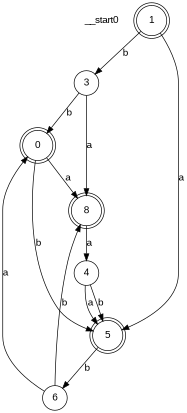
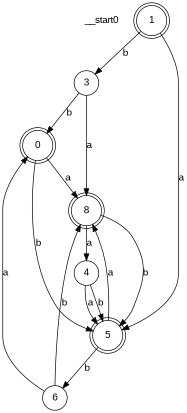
edge "8" -> "5": added, label "b"
edge "5" -> "8": added, label "a"
